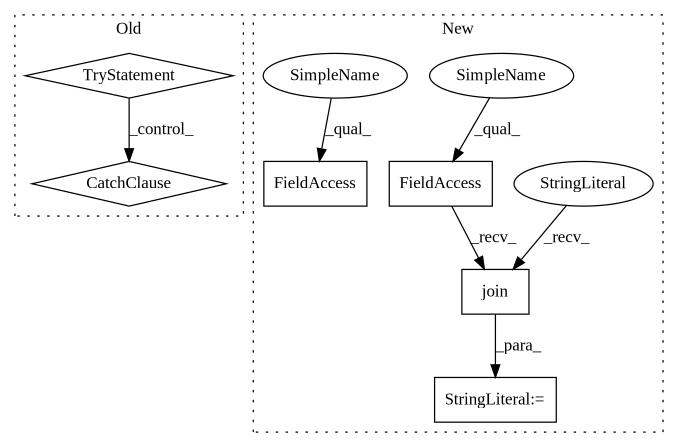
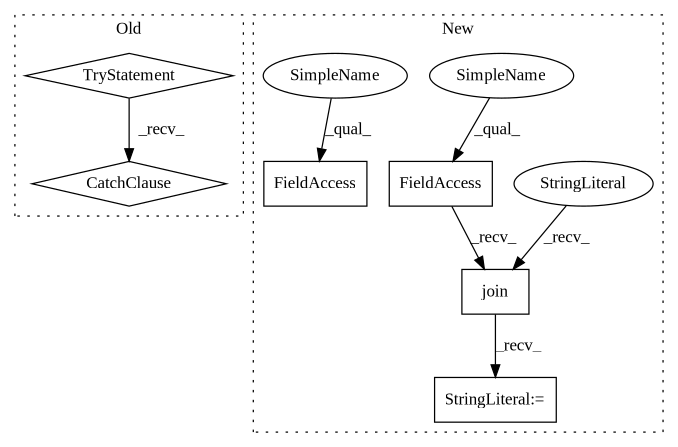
edge "TryStatement" -> "CatchClause": label "_control_" -> "_recv_"
edge "join" -> "StringLiteral:=": label "_para_" -> "_recv_"
